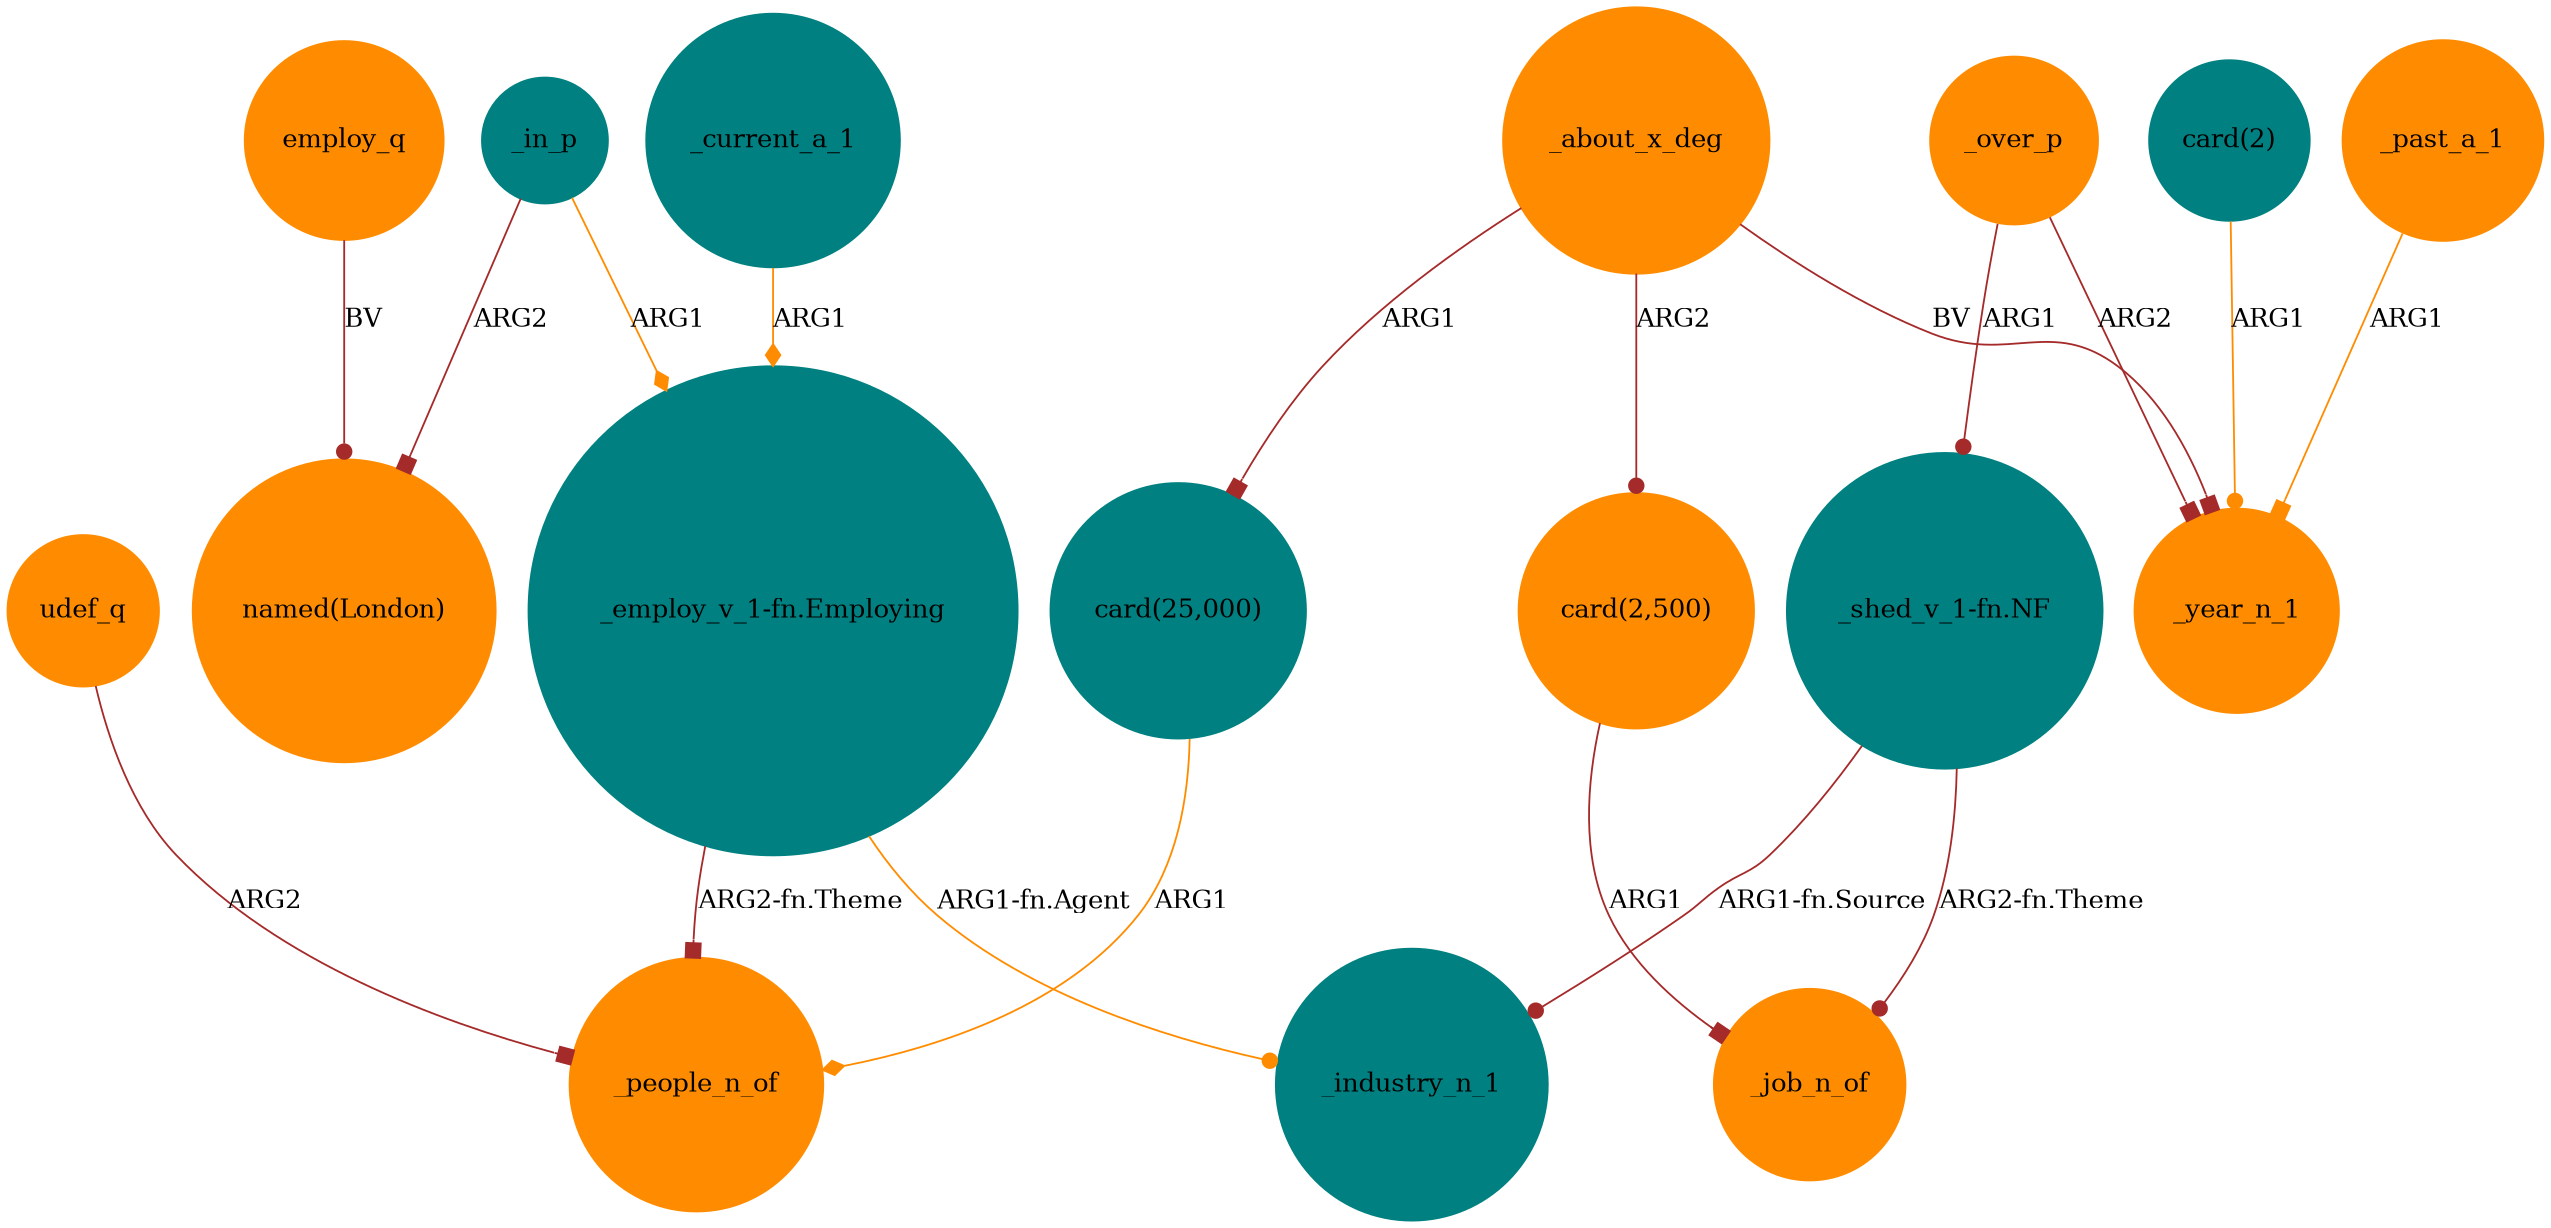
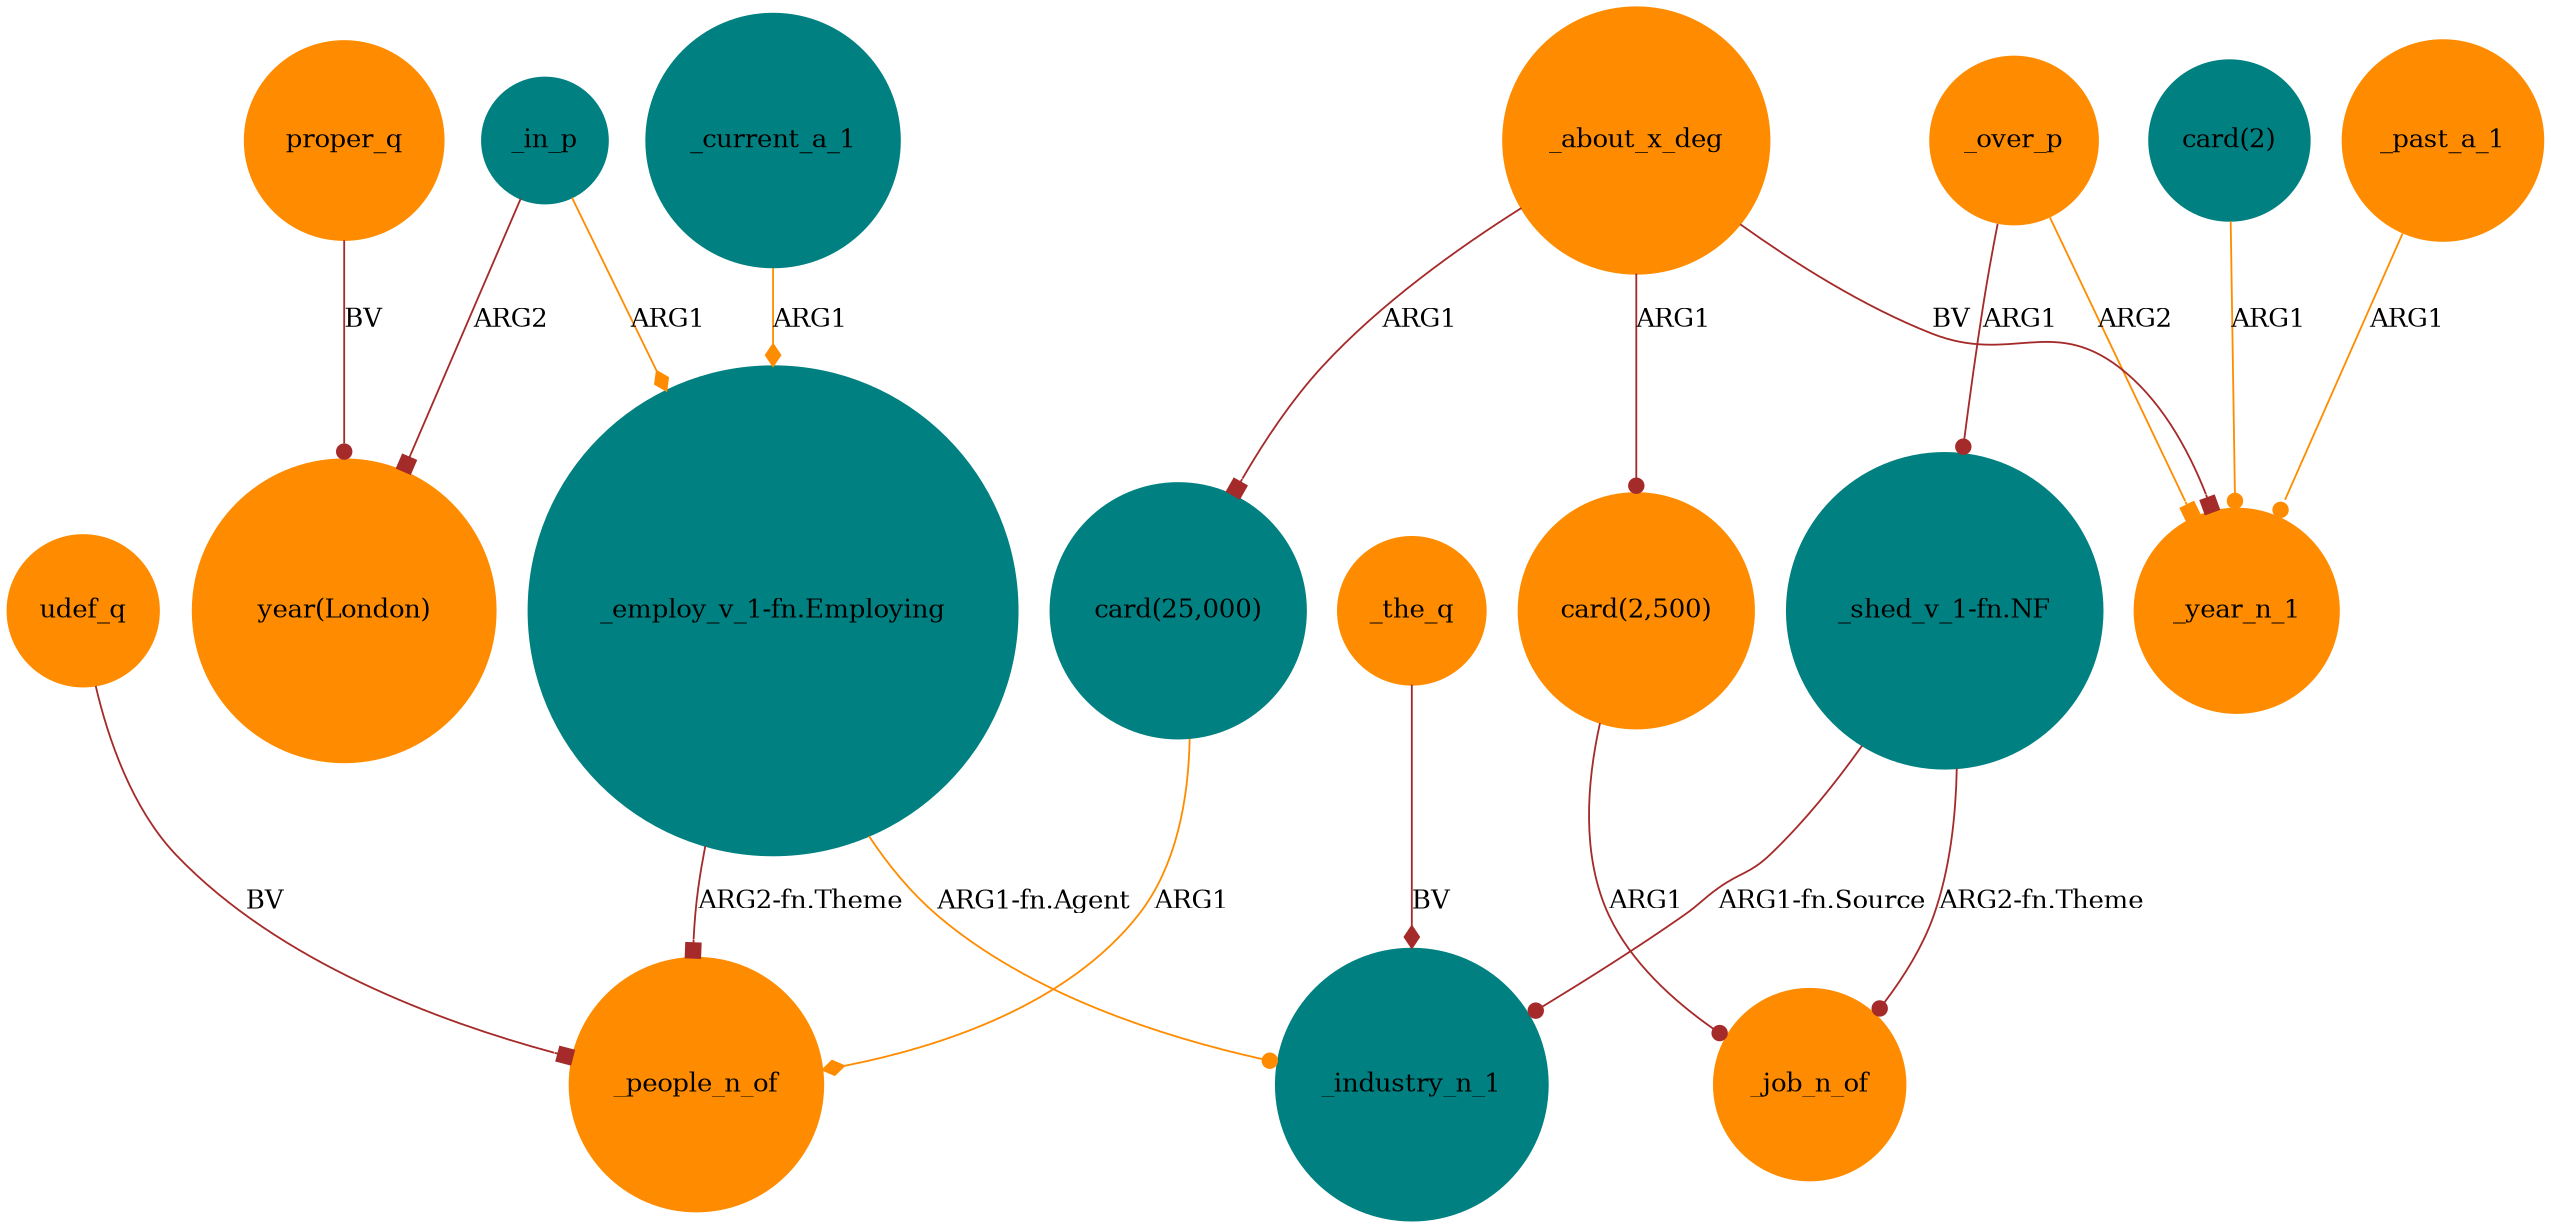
node "employ_q": label "employ_q" -> "proper_q"
edge "_about_x_deg" -> "card(2,500)": label "ARG2" -> "ARG1"
edge "_over_p" -> "_year_n_1": color brown -> darkorange
edge "_past_a_1" -> "_year_n_1": arrowhead box -> dot
node "named(London)": label "named(London)" -> "year(London)"
node "_the_q": added
edge "card(2,500)" -> "_job_n_of": arrowhead box -> dot
edge "udef_q" -> "_people_n_of": label "ARG2" -> "BV"
